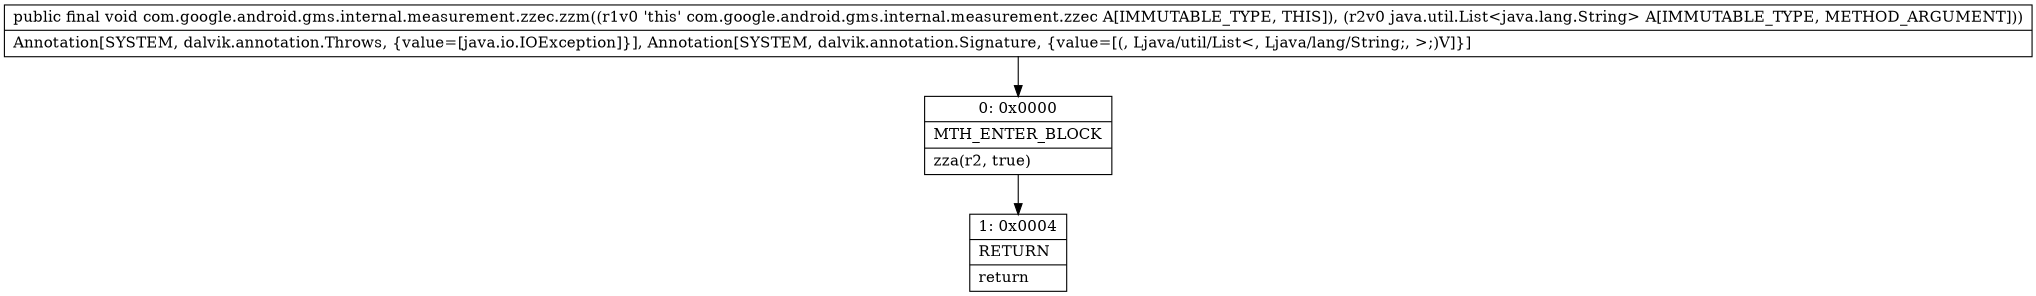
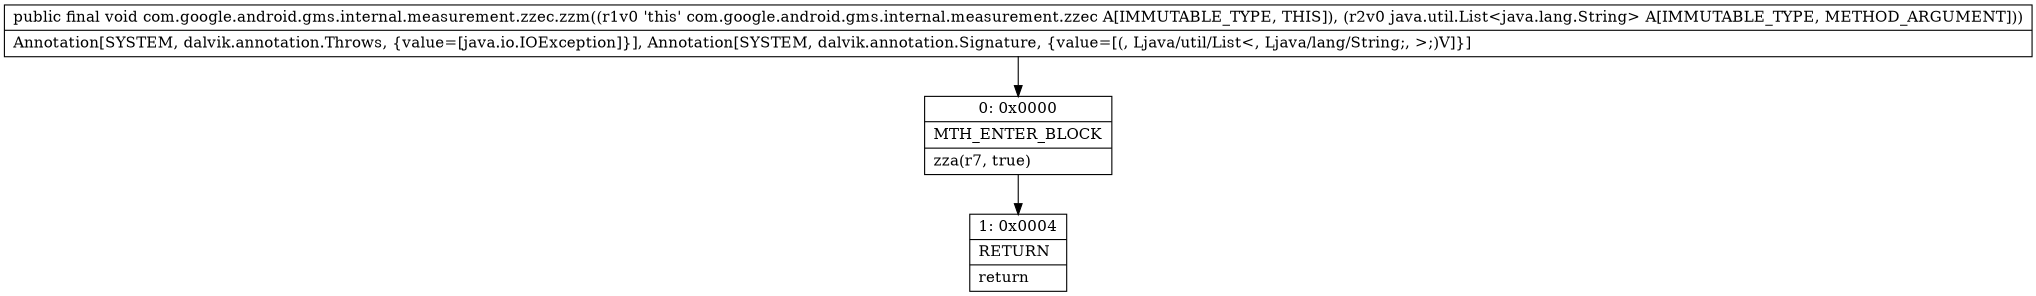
node "0: 0x0000": text "zza(r2, true)" -> "zza(r7, true)"
